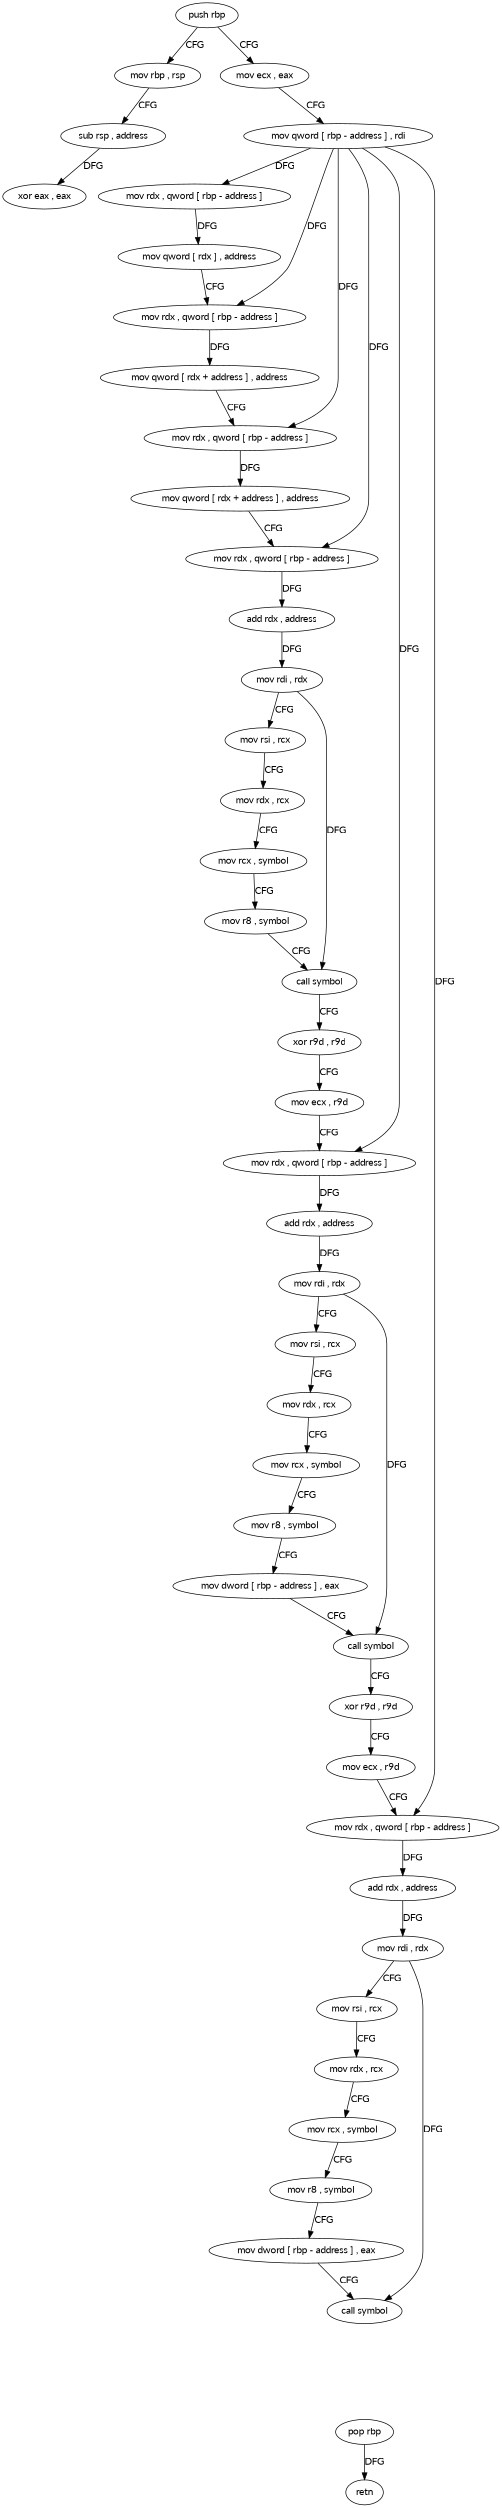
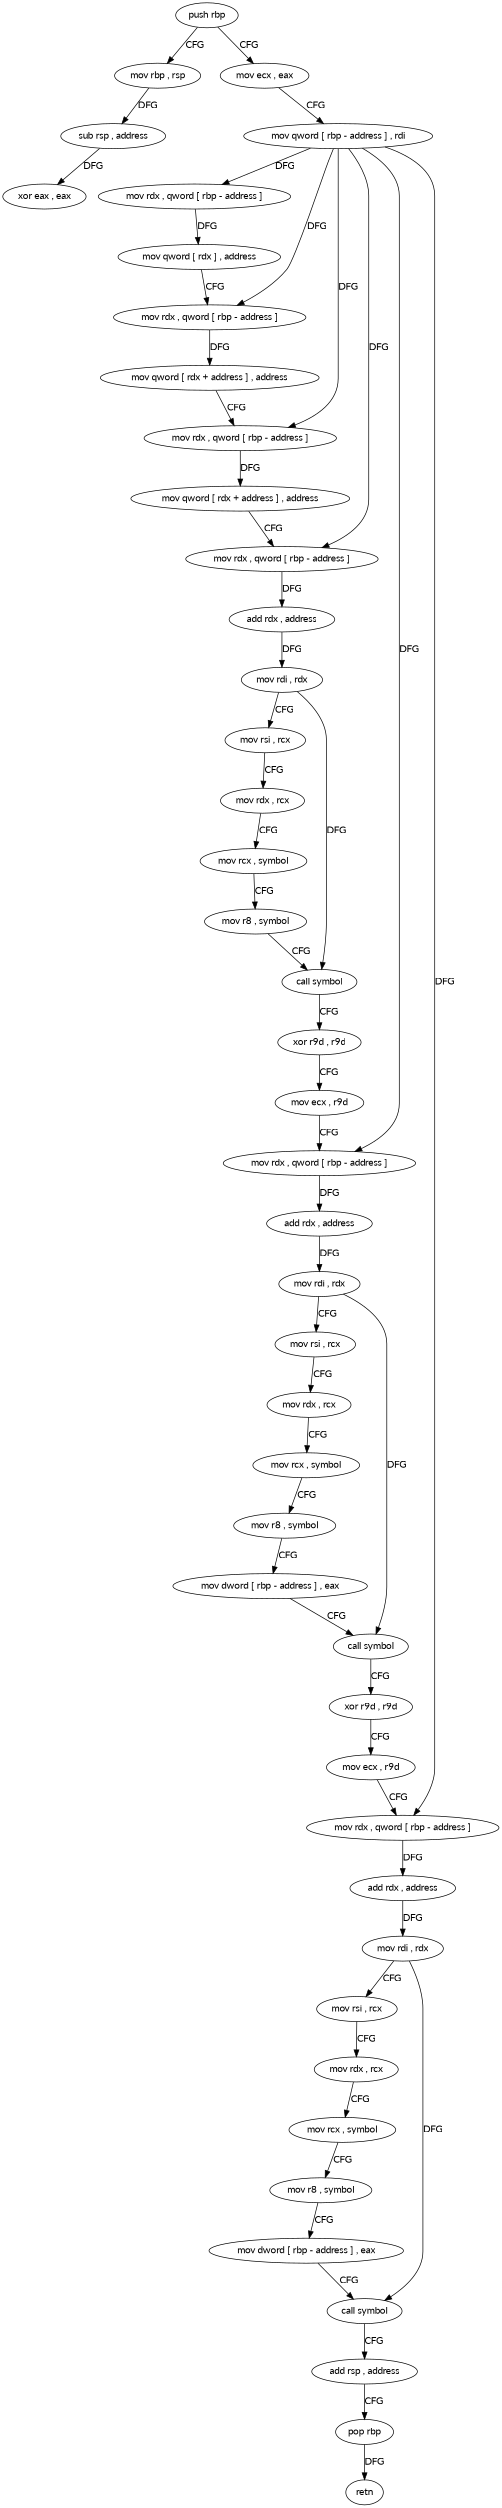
edge "mov rbp , rsp" -> "sub rsp , address": label "CFG" -> "DFG"
node "add rsp , address": added
